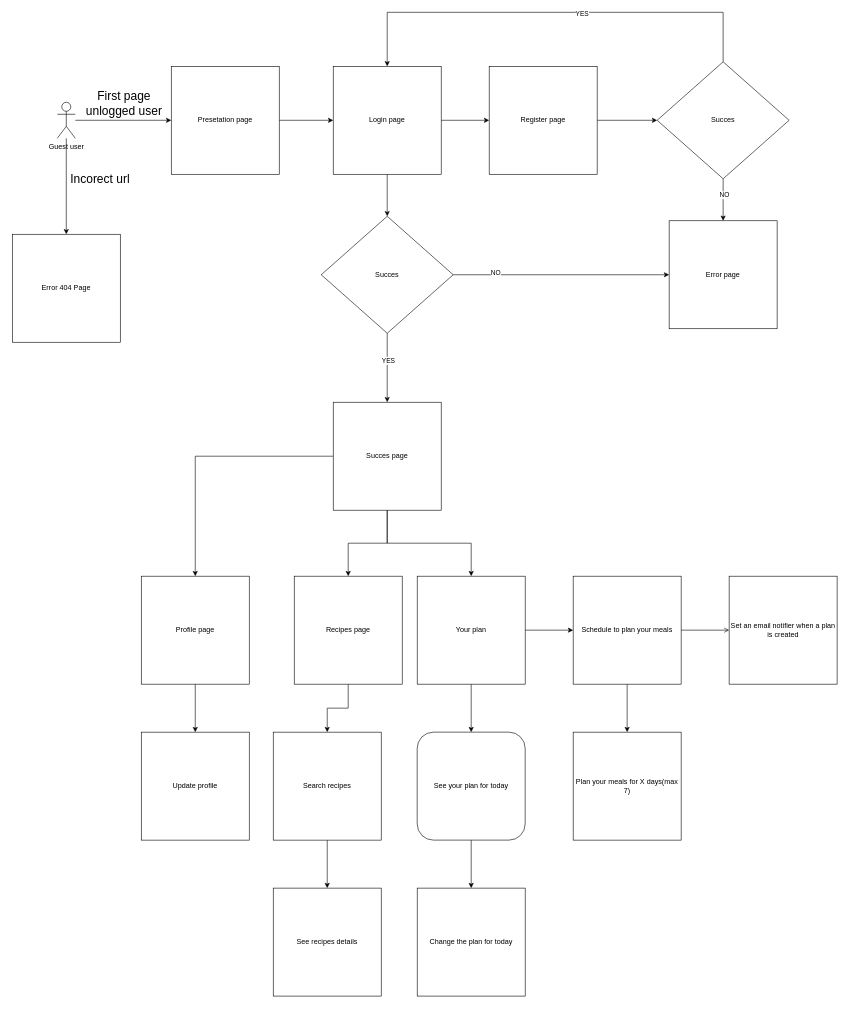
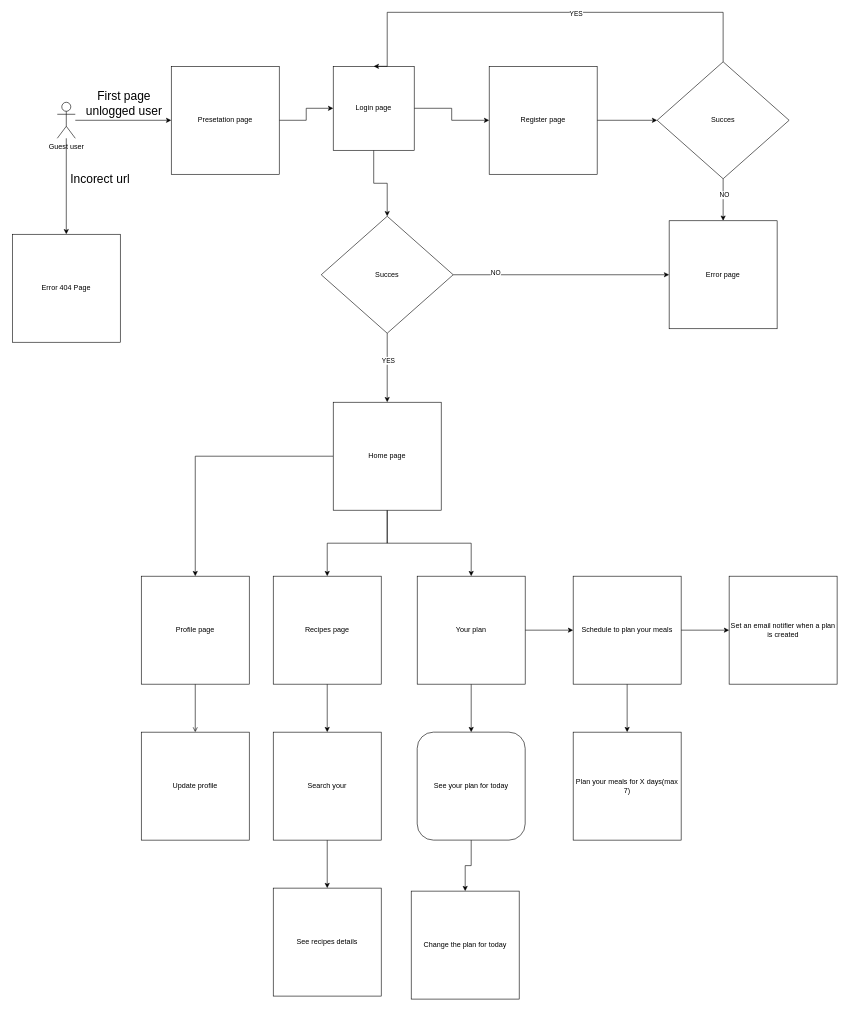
node "Login page": size 108x108 -> 81x84
node "Succes page": label "Succes page" -> "Home page"
node "Recipes page": moved (348, 630) -> (327, 630)
edge "Schedule to plan your meals" -> "Set an email notifier when a plan is created": arrowhead open -> classic
edge "Profile page" -> "Update profile": arrowhead classic -> open
node "Search recipes": label "Search recipes" -> "Search your"
node "Change the plan for today": moved (471, 942) -> (465, 945)
